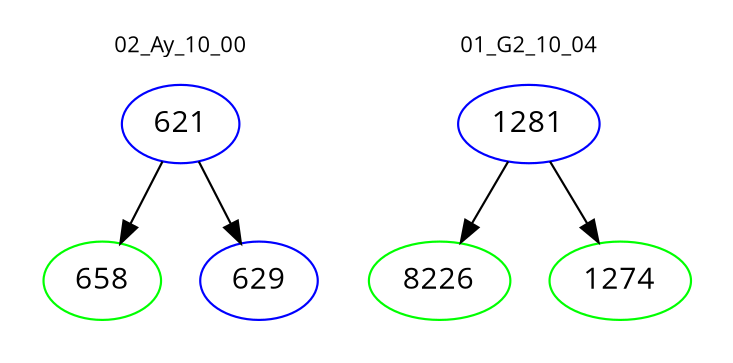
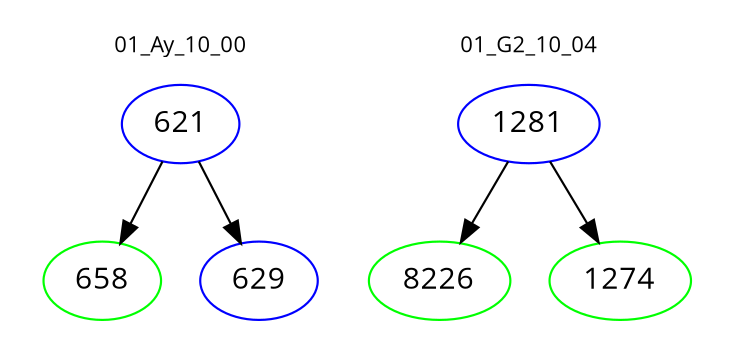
cluster "02_Ay_10_00": label "02_Ay_10_00" -> "01_Ay_10_00"
